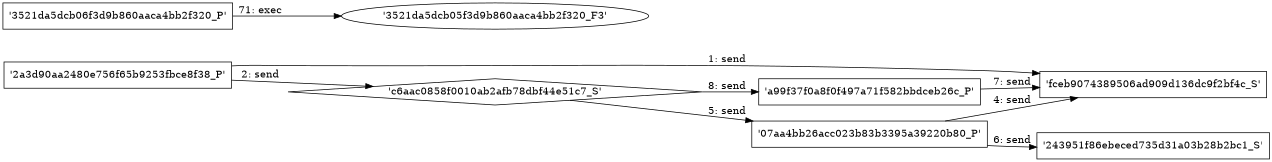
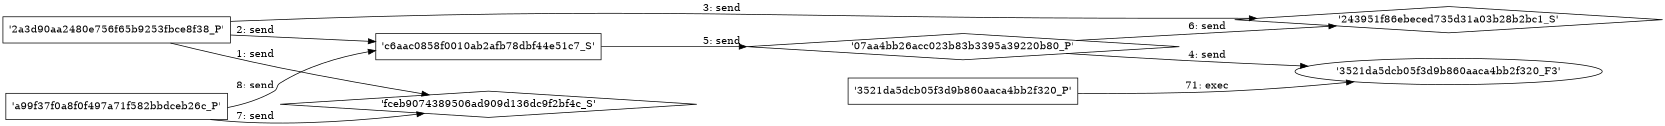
edge "'2a3d90aa2480e756f65b9253fbce8f38_P'" -> "'243951f86ebeced735d31a03b28b2bc1_S'": added, label "3: send"
node "'3521da5dcb06f3d9b860aaca4bb2f320_P'": label "'3521da5dcb06f3d9b860aaca4bb2f320_P'" -> "'3521da5dcb05f3d9b860aaca4bb2f320_P'"
node "'fceb9074389506ad909d136dc9f2bf4c_S'": shape box -> diamond
node "'c6aac0858f0010ab2afb78dbf44e51c7_S'": shape diamond -> box
edge "'c6aac0858f0010ab2afb78dbf44e51c7_S'" -> "'a99f37f0a8f0f497a71f582bbdceb26c_P'": reversed
edge "'07aa4bb26acc023b83b3395a39220b80_P'" -> "'fceb9074389506ad909d136dc9f2bf4c_S'": now "'07aa4bb26acc023b83b3395a39220b80_P'" -> "'3521da5dcb05f3d9b860aaca4bb2f320_F3'"
node "'07aa4bb26acc023b83b3395a39220b80_P'": shape box -> diamond
node "'243951f86ebeced735d31a03b28b2bc1_S'": shape box -> diamond
